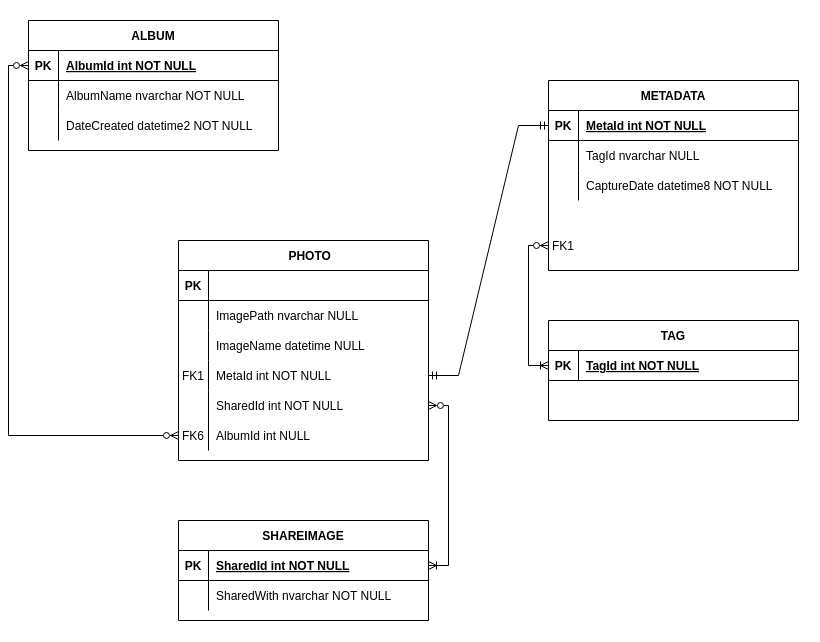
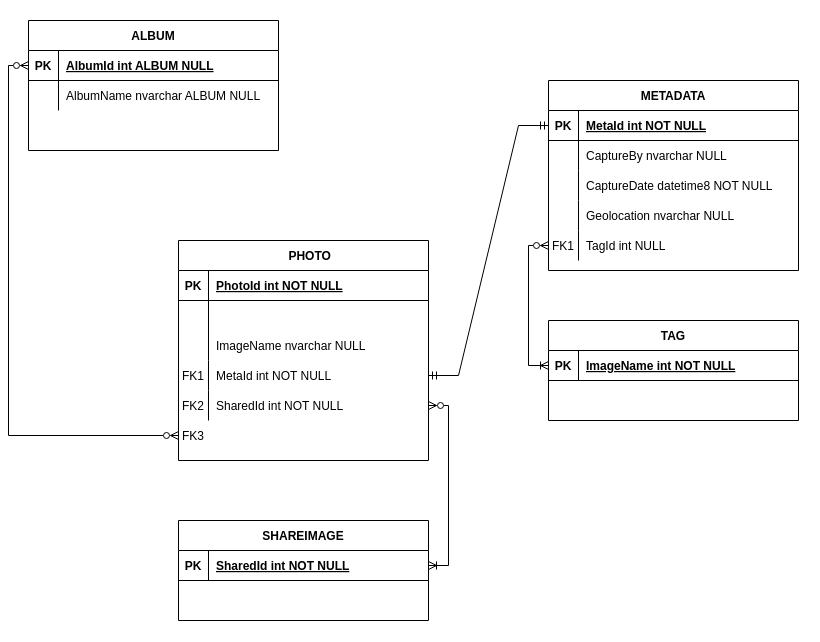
node "AlbumId int NOT NULL": label "AlbumId int NOT NULL" -> "AlbumId int ALBUM NULL"
node "AlbumName nvarchar NOT NULL": label "AlbumName nvarchar NOT NULL" -> "AlbumName nvarchar ALBUM NULL"
node "DateCreated datetime2 NOT NULL": removed
node "TagId nvarchar NULL": label "TagId nvarchar NULL" -> "CaptureBy nvarchar NULL"
node "Geolocation nvarchar NULL": added
node "TagId int NULL": added
node "PhotoId int NOT NULL": added
node "ImagePath nvarchar NULL": removed
node "ImageName datetime NULL": label "ImageName datetime NULL" -> "ImageName nvarchar NULL"
node "TagId int NOT NULL": label "TagId int NOT NULL" -> "ImageName int NOT NULL"
node "FK2": added
node "FK6": label "FK6" -> "FK3"
node "AlbumId int NULL": removed
node "SharedWith nvarchar NOT NULL": removed
